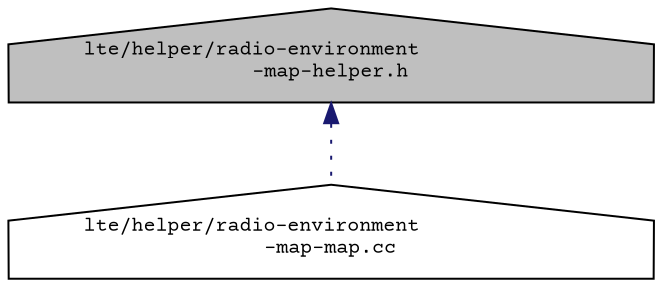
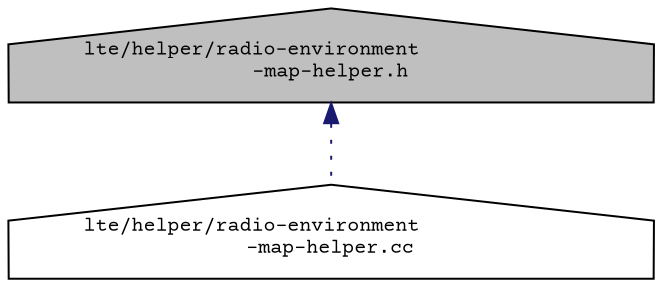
node "lte/helper/radio-environment -map-map.cc": label "lte/helper/radio-environment -map-map.cc" -> "lte/helper/radio-environment -map-helper.cc"
